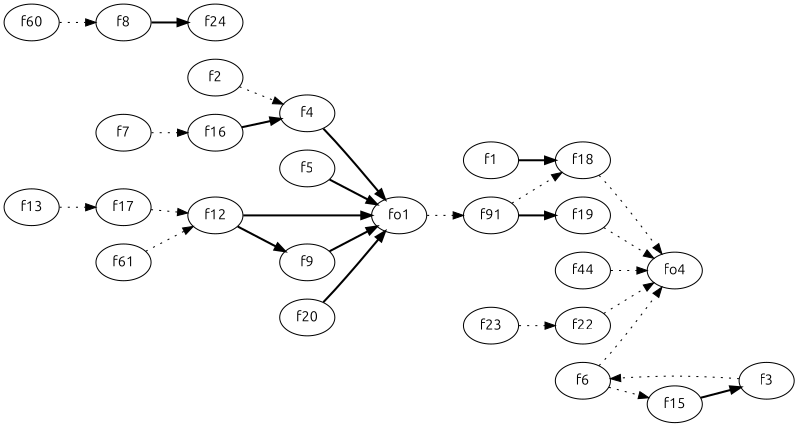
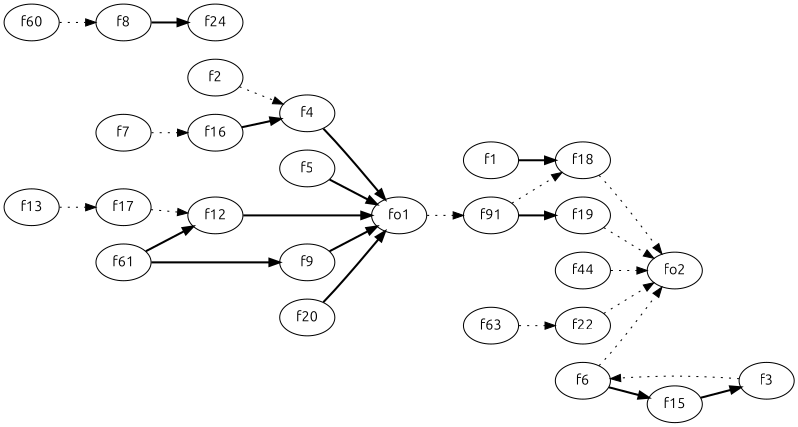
edge "f12" -> "f9": now "f61" -> "f9"
edge "f61" -> "f12": style dotted -> bold
node "fo4": label "fo4" -> "fo2"
node "f23": label "f23" -> "f63"
edge "f6" -> "f15": style dotted -> bold
